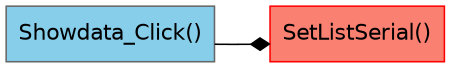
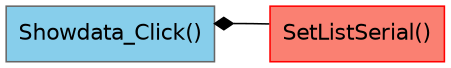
edge "Showdata_Click()" -> "SetListSerial()": reversed
